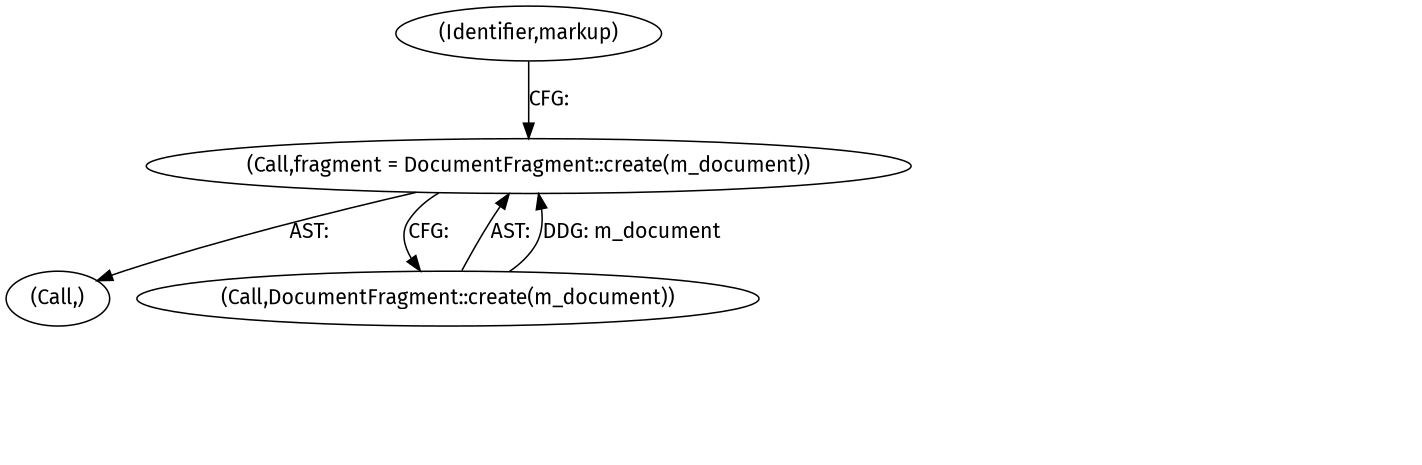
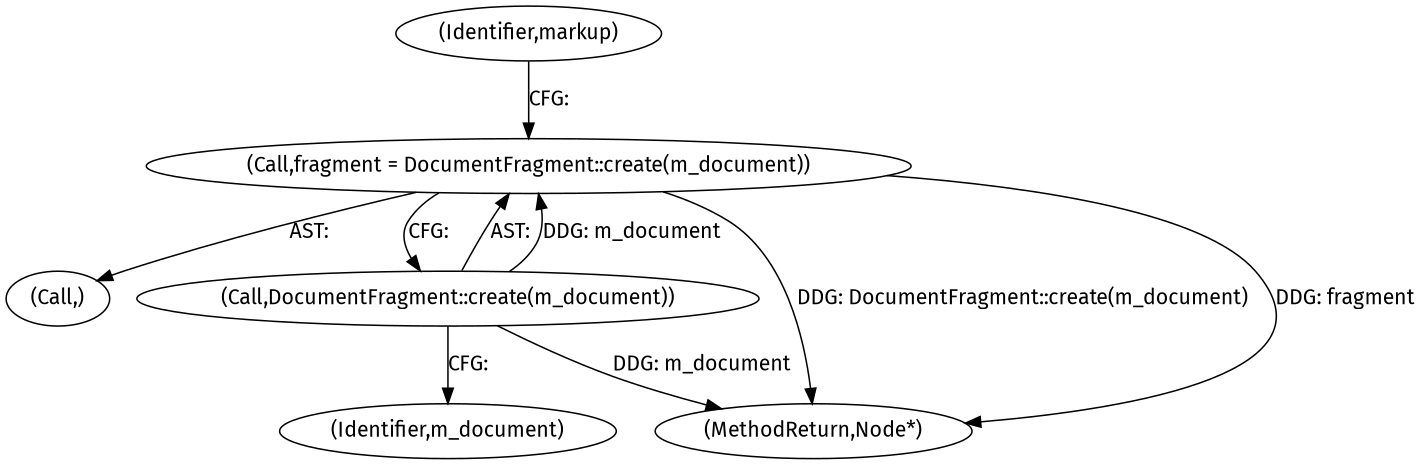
node "(Identifier,m_document)": added
node "(MethodReturn,Node*)": added
